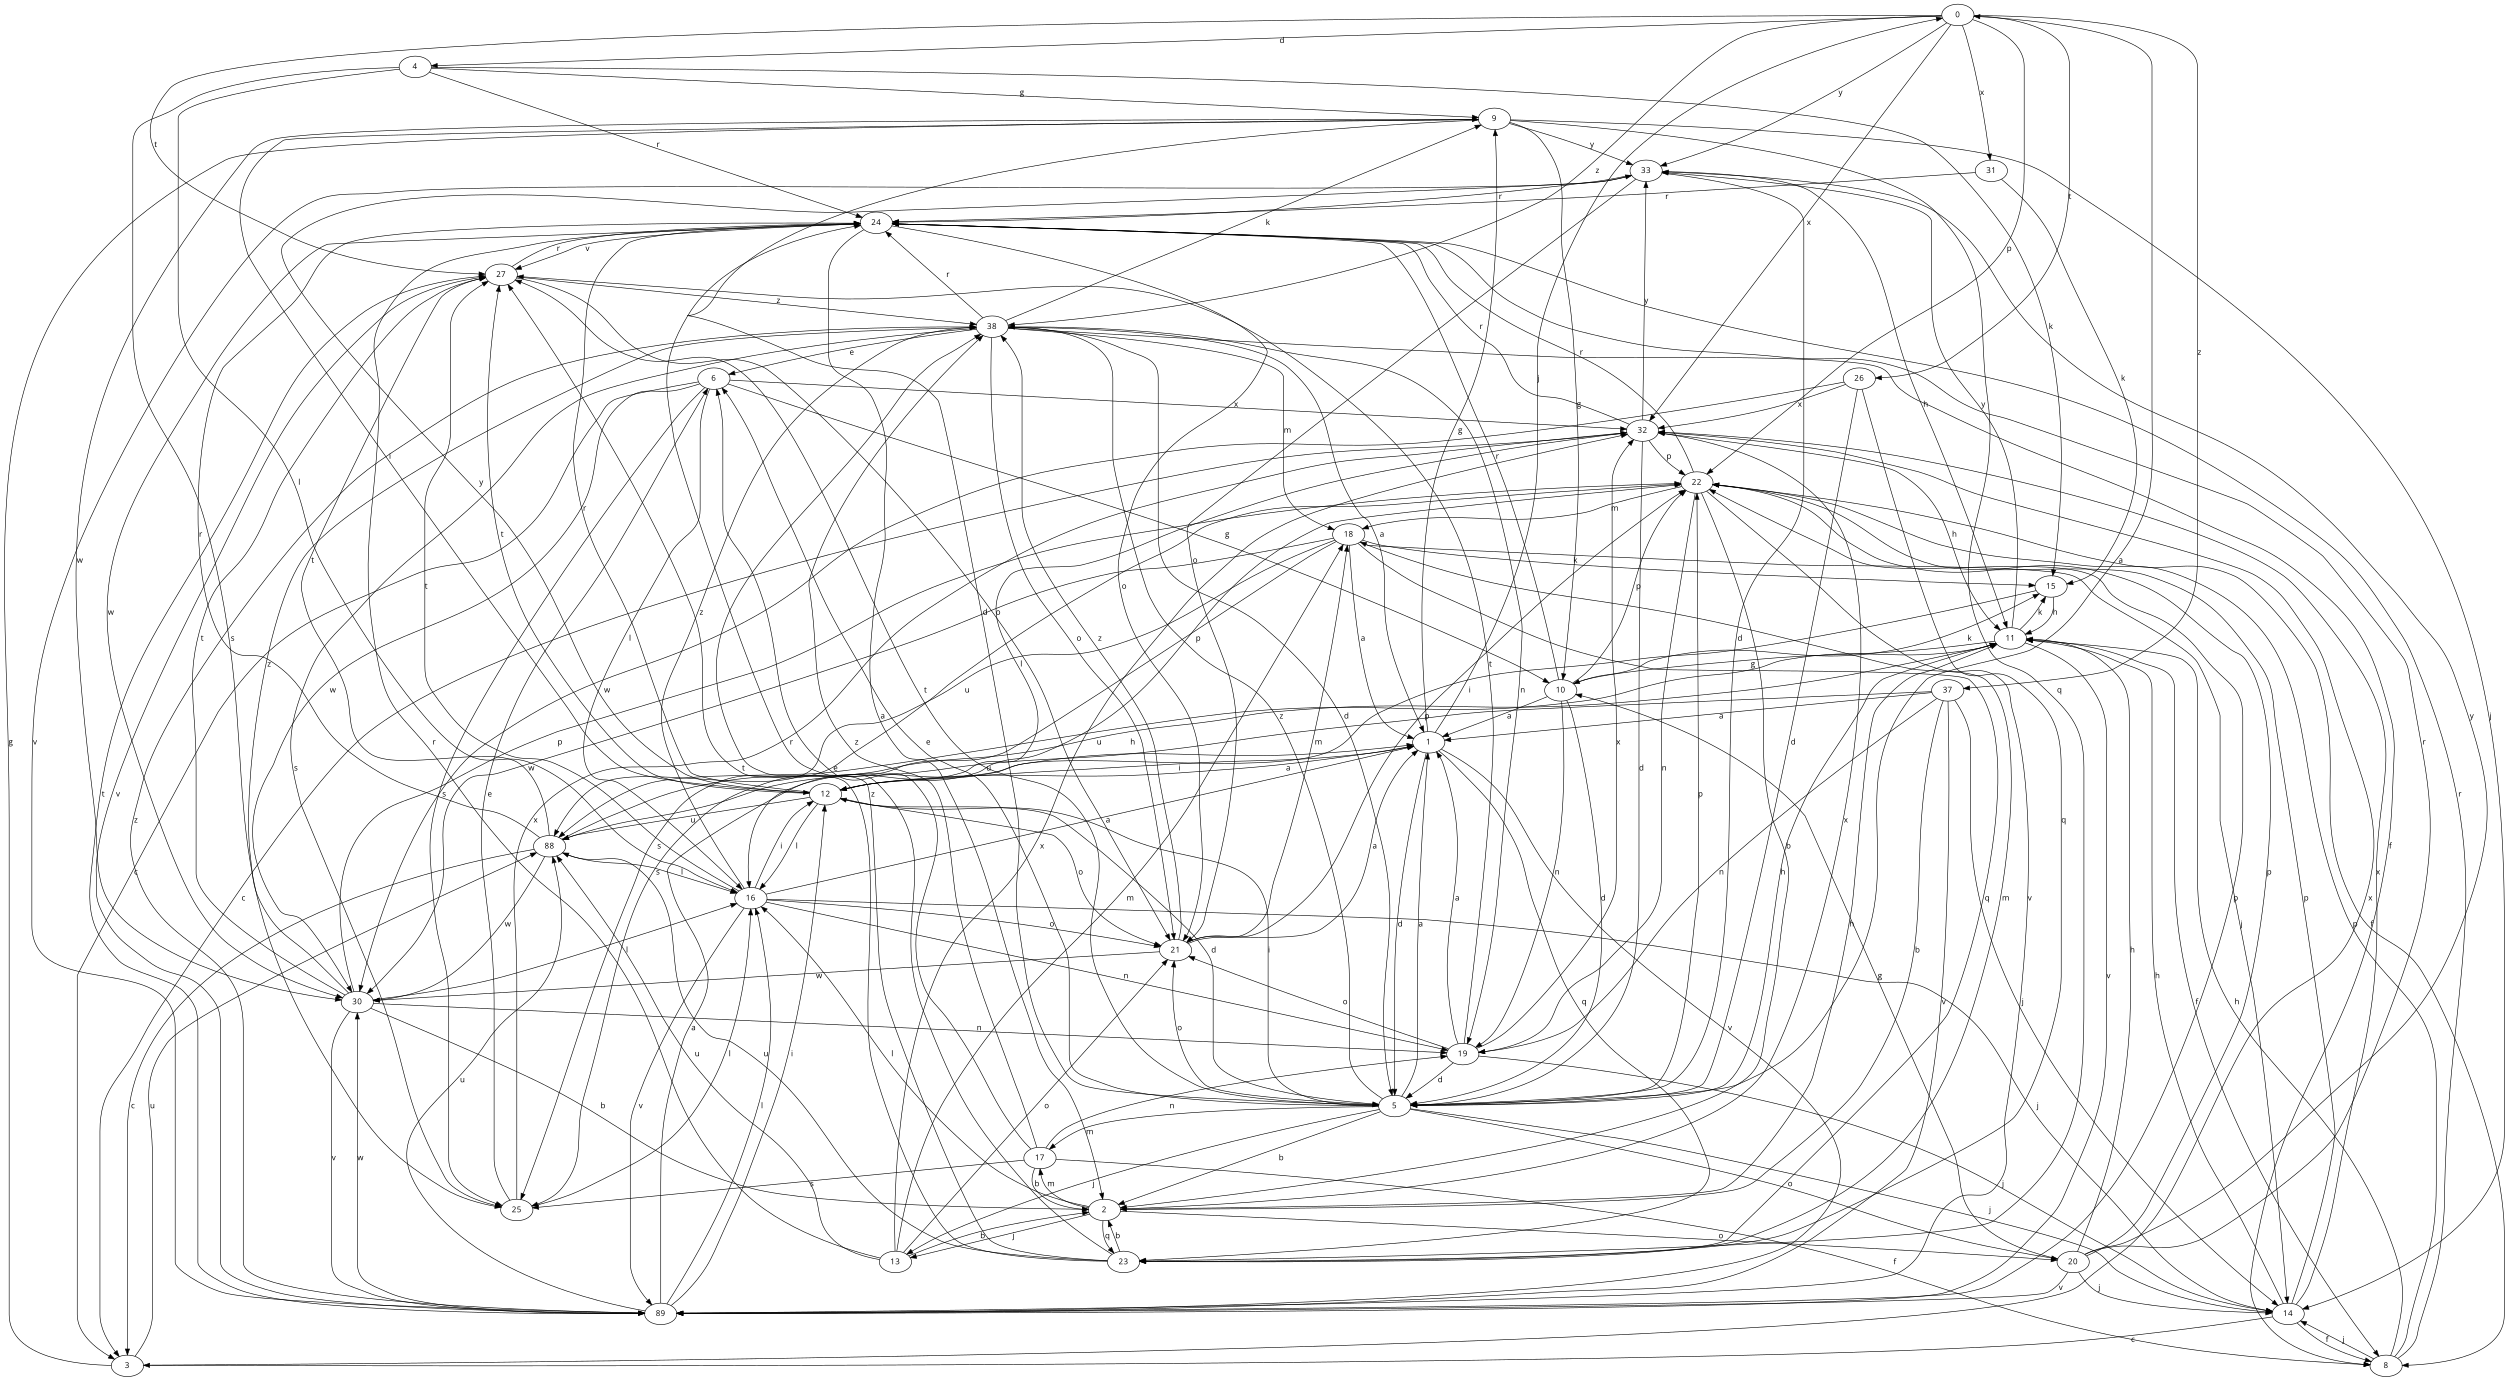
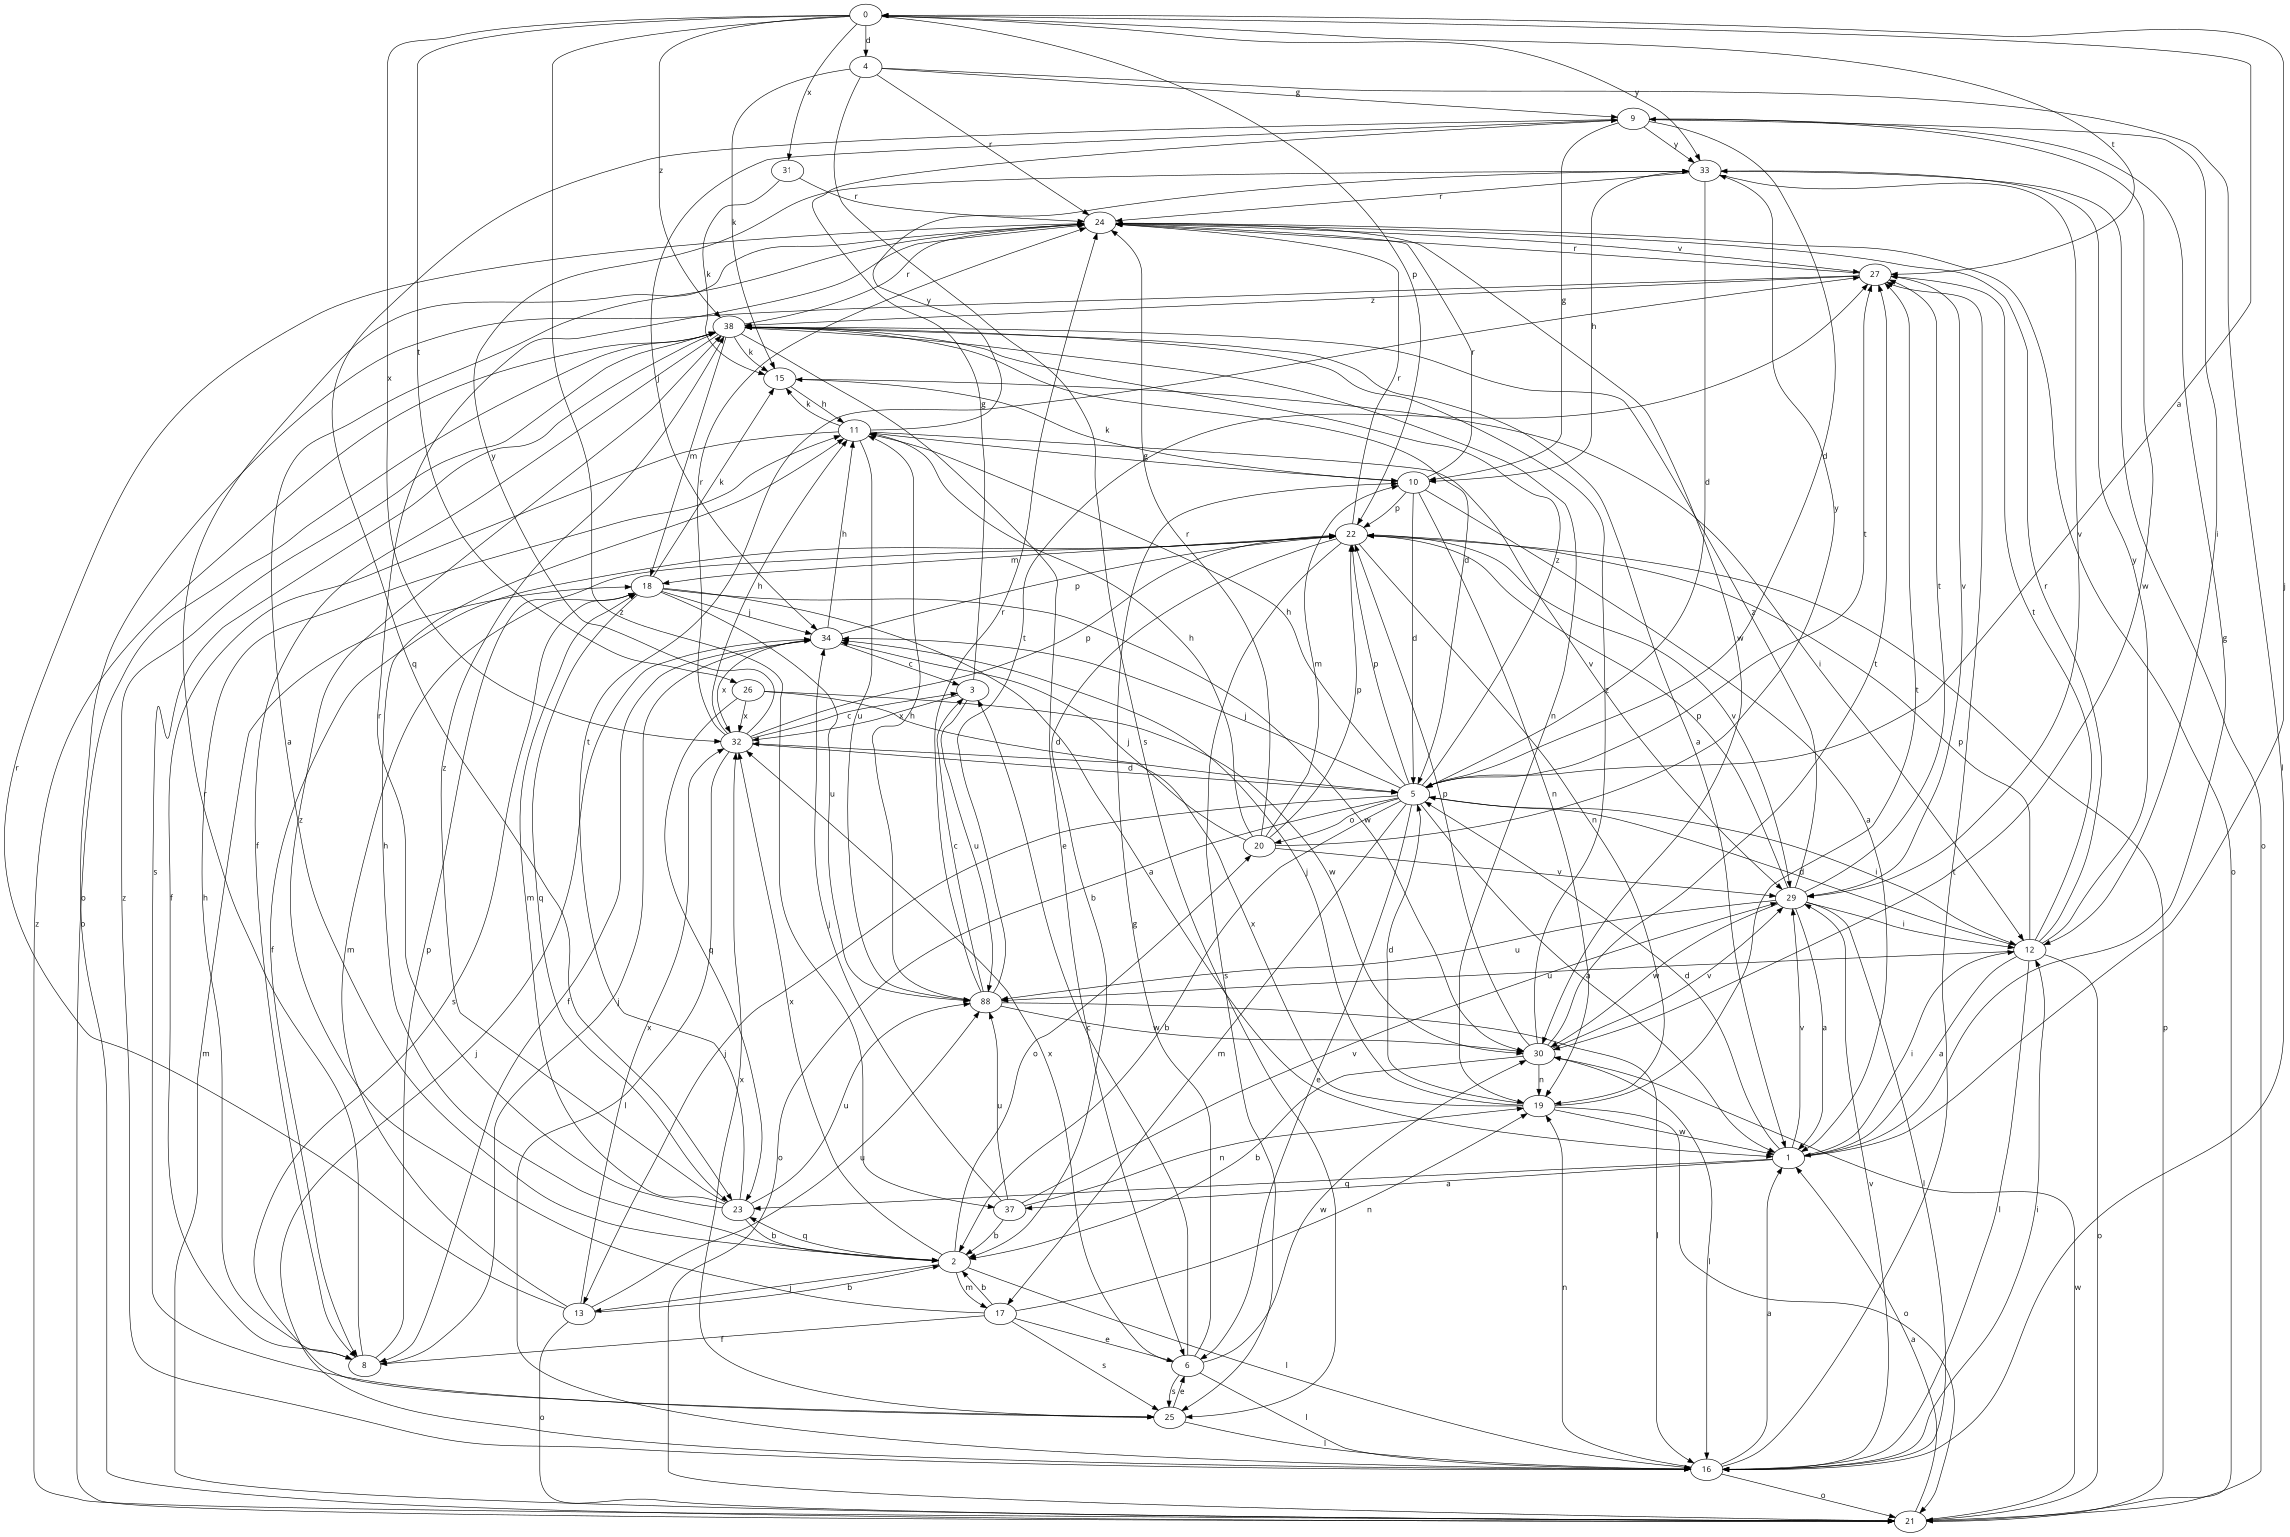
edge "38" -> "9": now "38" -> "15"
edge "33" -> "11": now "33" -> "10"
edge "37" -> "1": reversed
edge "19" -> "1": label "a" -> "w"
edge "20" -> "10": label "g" -> "m"
node "89": label "89" -> "29"
node "14": label "14" -> "34"
